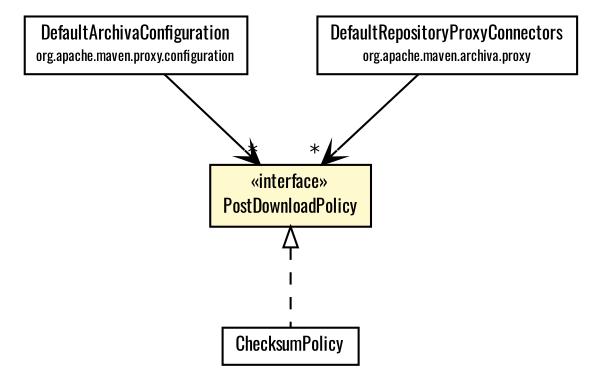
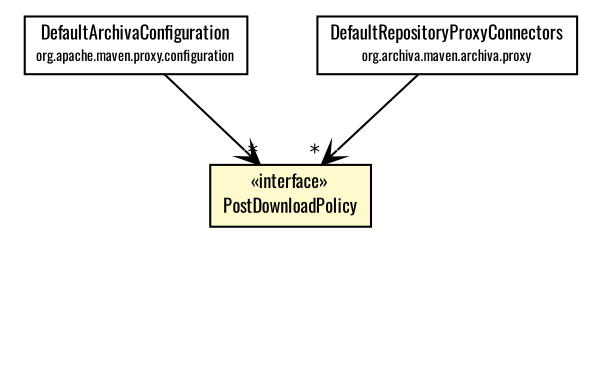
node "DefaultRepositoryProxyConnectors": text "org.apache.maven.archiva.proxy" -> "org.archiva.maven.archiva.proxy"
node "ChecksumPolicy": removed
